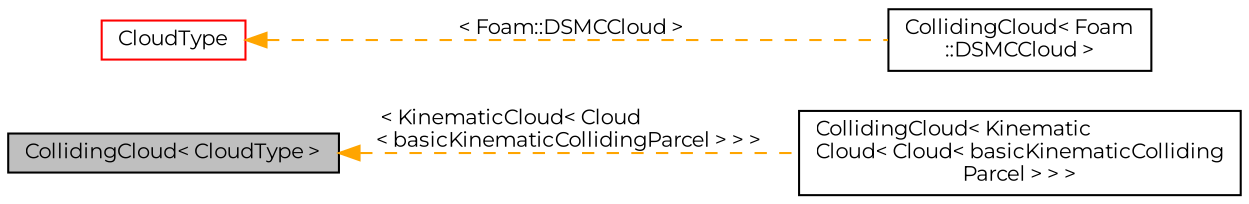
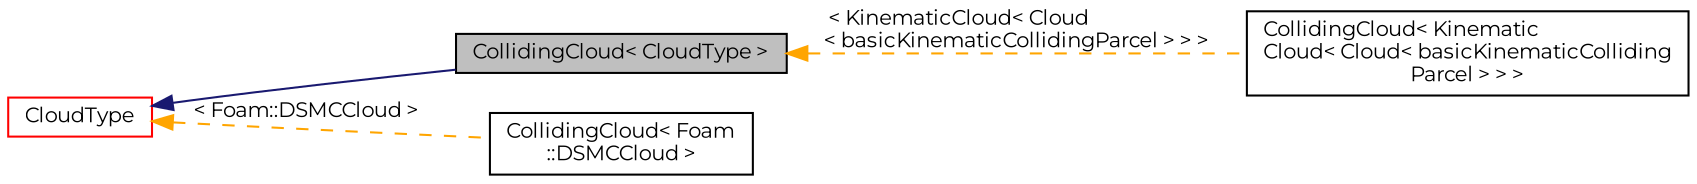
edge "CollidingCloud< CloudType >" -> "CloudType": added
